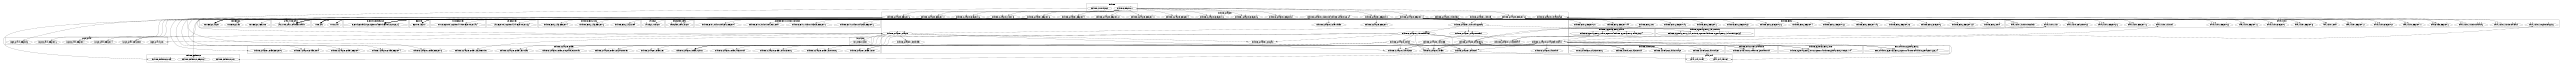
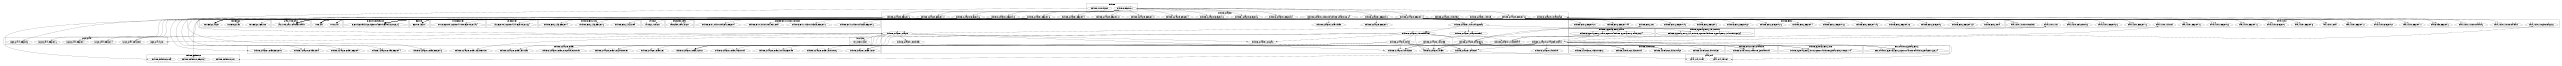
node "KiokuDB::Collapser::MOP@15": label "KiokuDB::Collapser::MOP@15" -> "KiokuDB::Collapser::BEGIN@15"
node "Data::Visitor::BEGIN@15": added
node "KiokuDB::Collapser::Buffer::intrinsic_entry": label "KiokuDB::Collapser::Buffer::intrinsic_entry" -> "KiokuDB::Collapser::Buffer::intrinsic_generate"
node "UUIDs::LiveObjects::object_to_entry": label "UUIDs::LiveObjects::object_to_entry" -> "KiokuDB::LiveObjects::object_to_entry"
